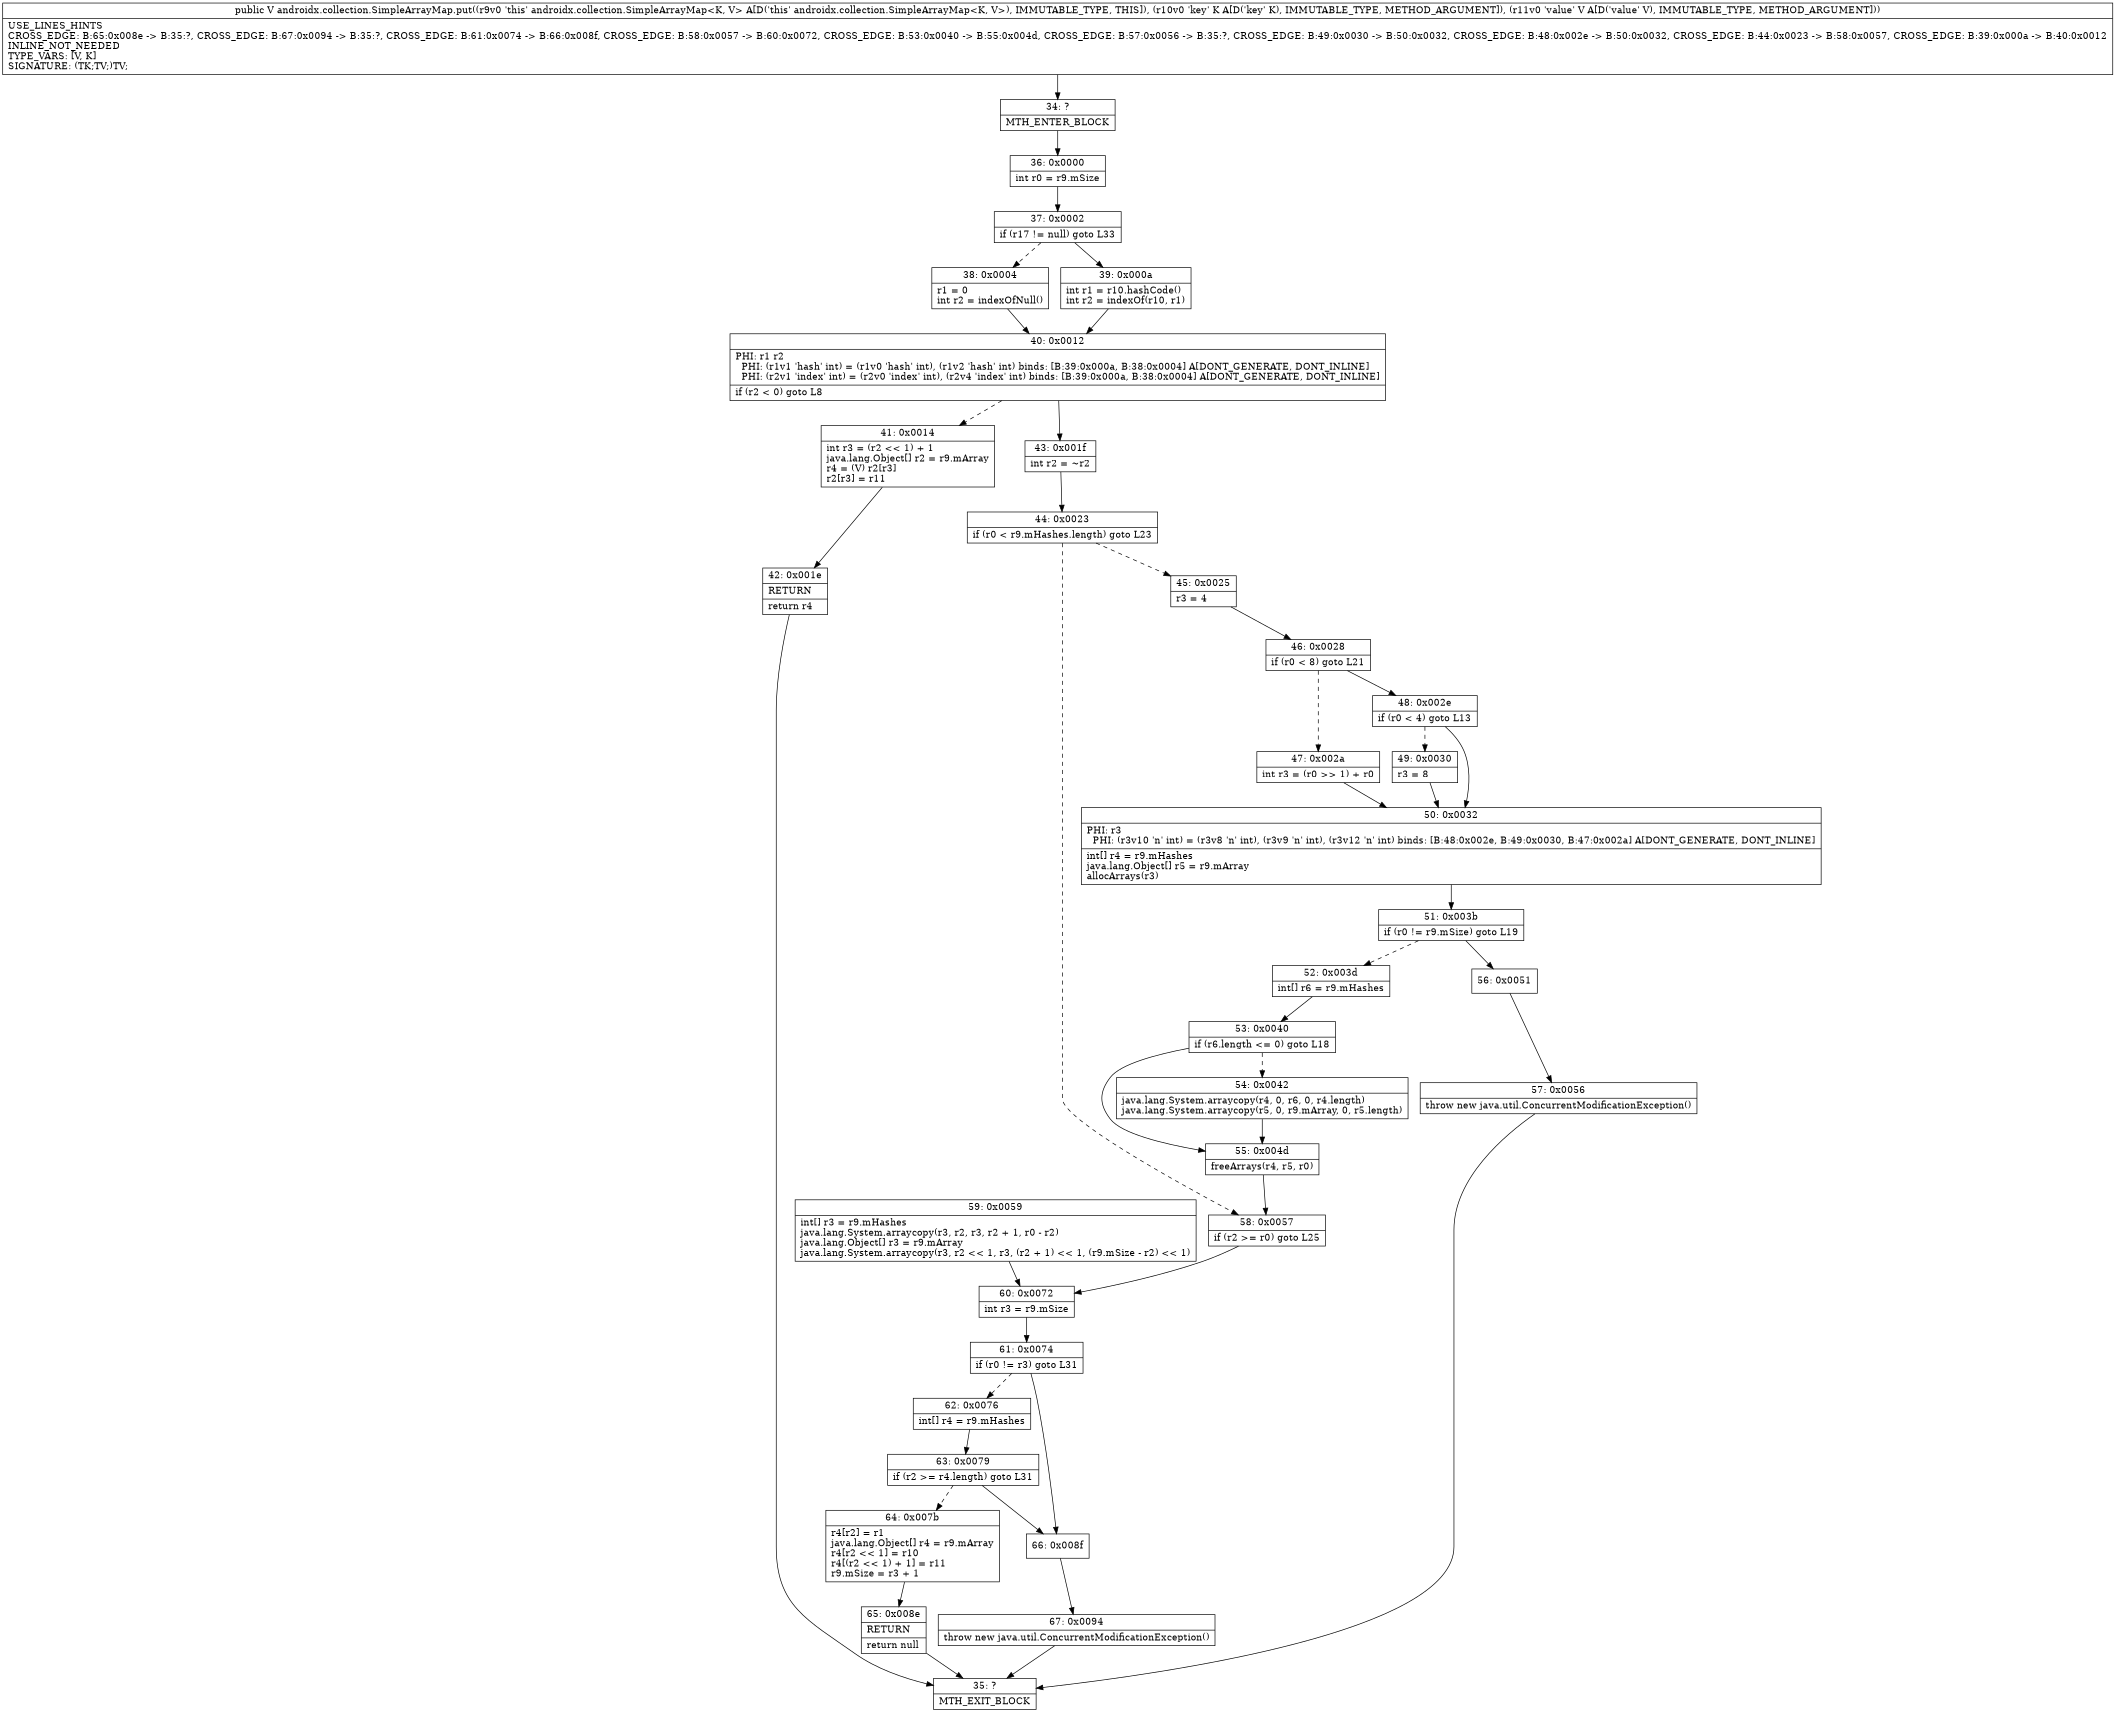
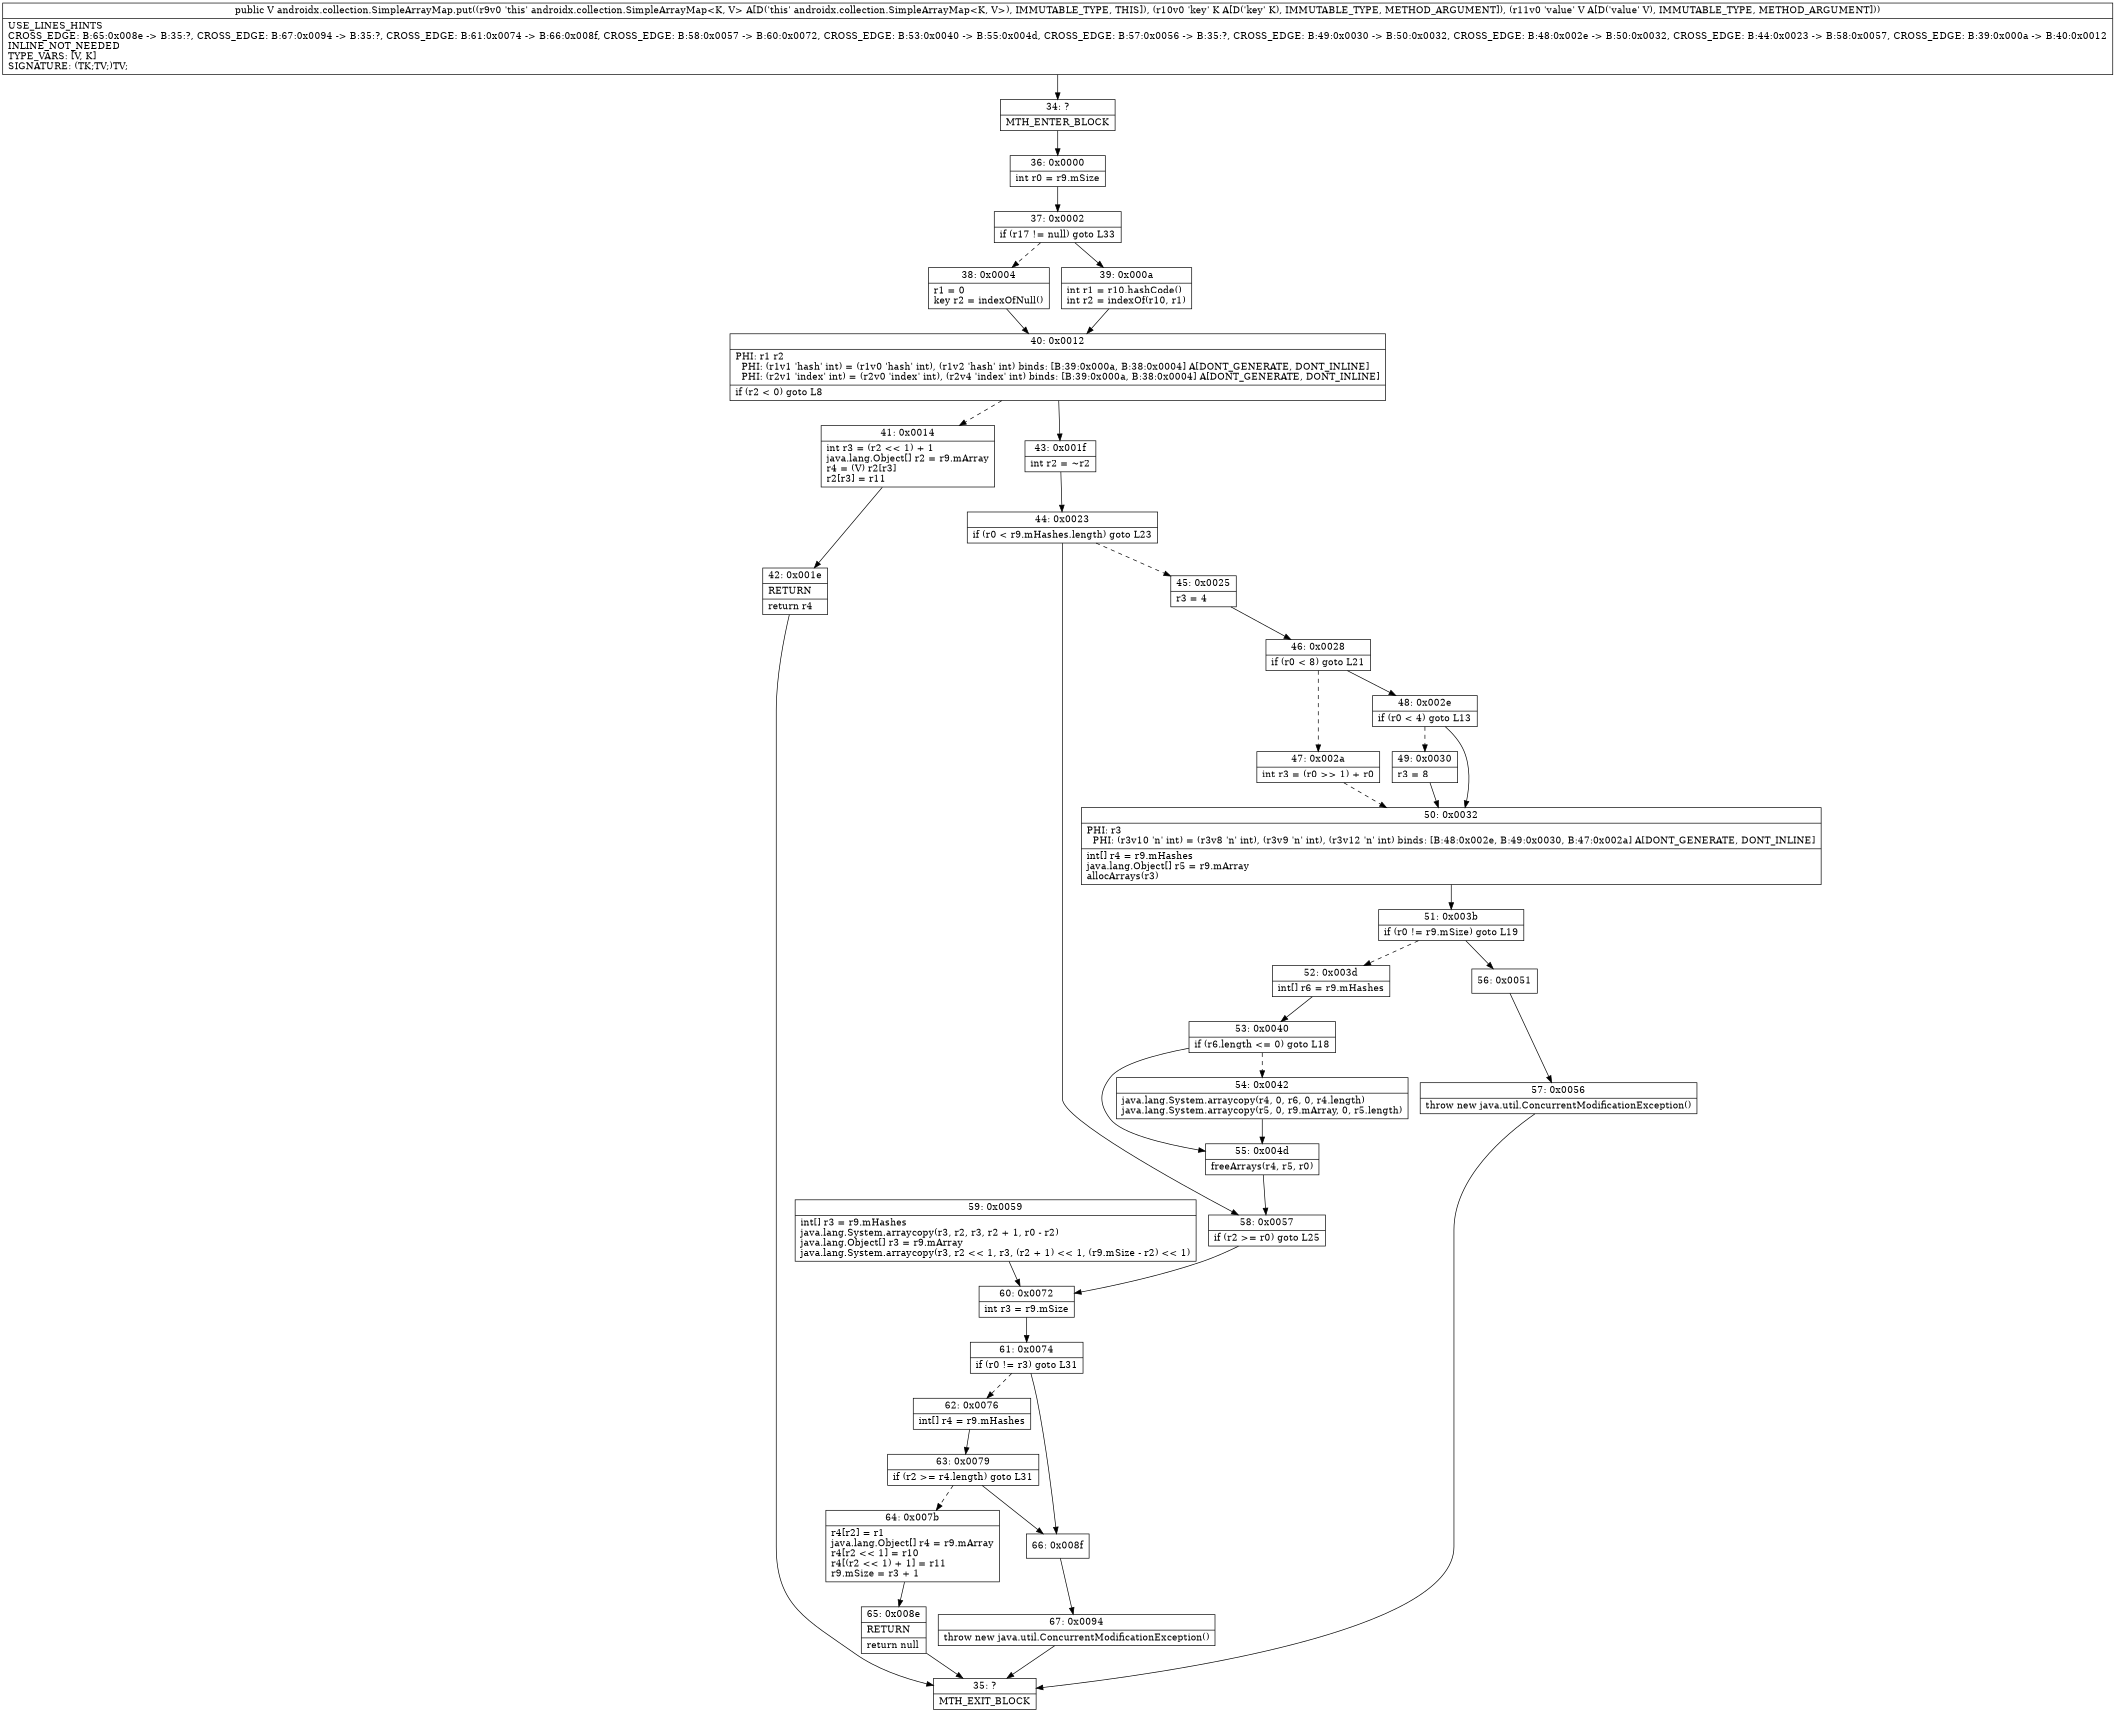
node "38: 0x0004": text "int r2 = indexOfNull()" -> "key r2 = indexOfNull()"
edge "47: 0x002a" -> "50: 0x0032": style solid -> dashed
edge "44: 0x0023" -> "58: 0x0057": style dashed -> solid
